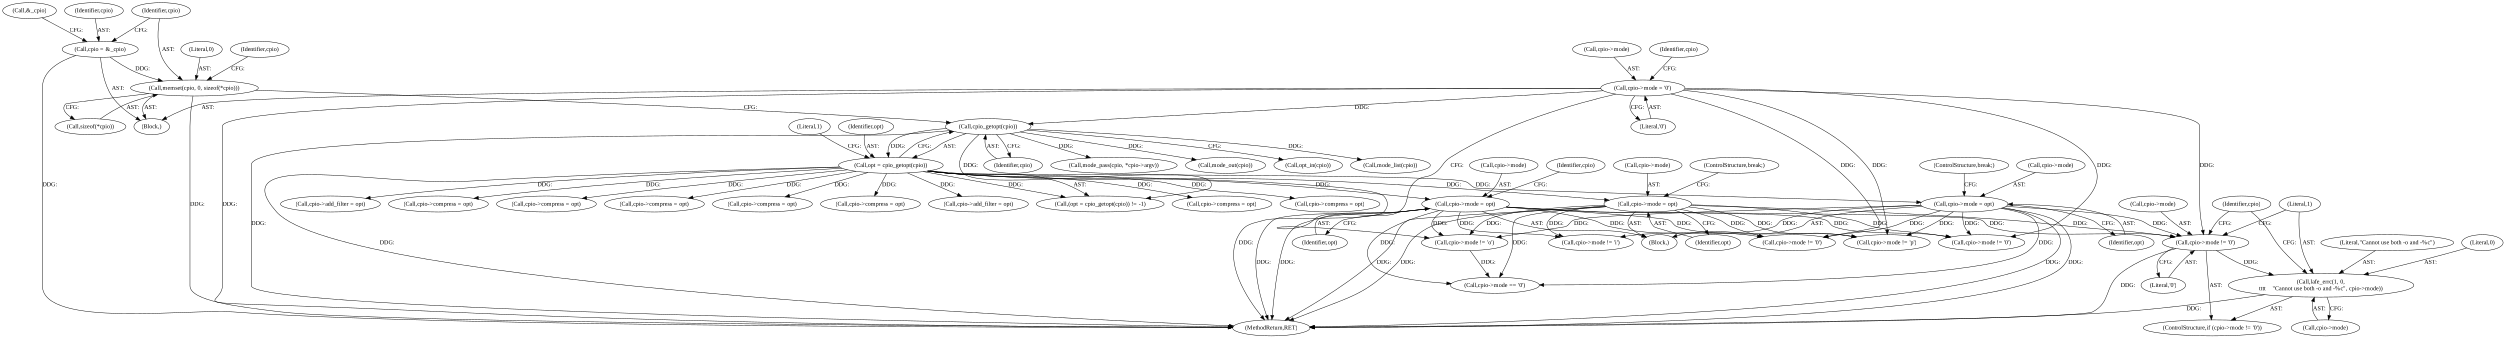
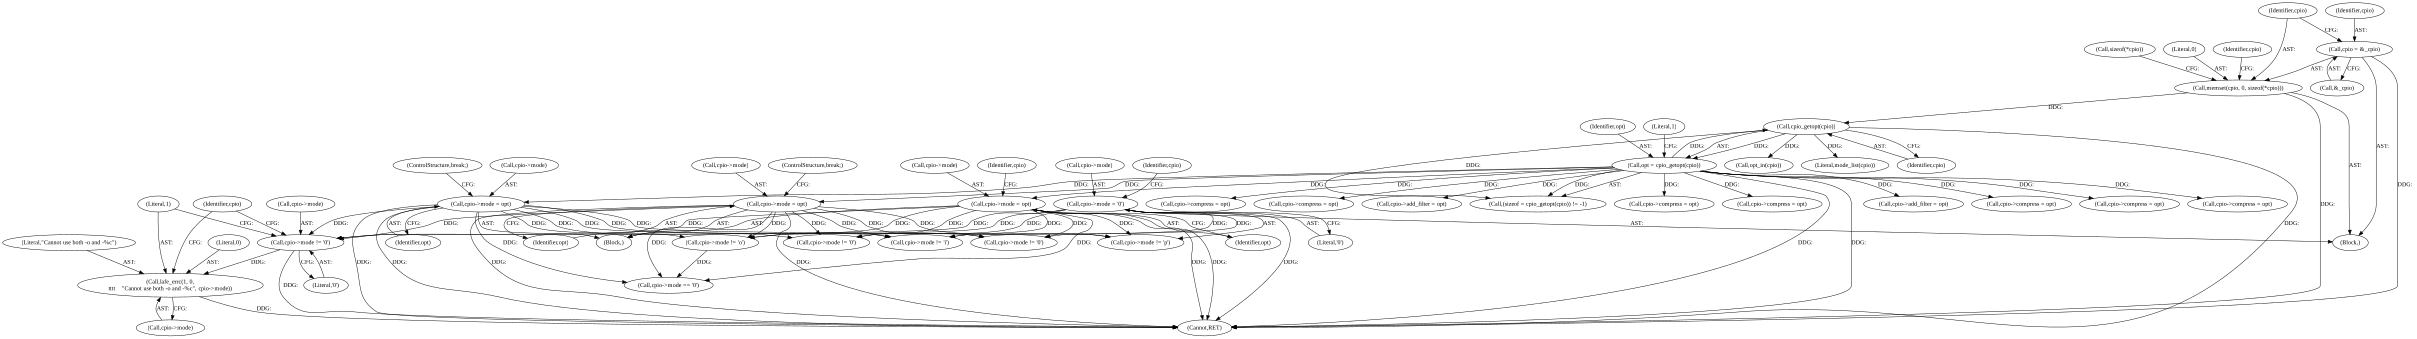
edge "(Call,&_cpio)" -> "(Call,cpio = &_cpio)": label "CFG: " -> "AST: "
edge "(Call,cpio = &_cpio)" -> "(Call,&_cpio)": added, label "CFG:"
edge "(Call,cpio = &_cpio)" -> "(Call,memset(cpio, 0, sizeof(*cpio)))": label "DDG: " -> "AST: "
edge "(Call,memset(cpio, 0, sizeof(*cpio)))" -> "(Call,sizeof(*cpio))": removed, label "CFG:"
edge "(Call,sizeof(*cpio))" -> "(Call,memset(cpio, 0, sizeof(*cpio)))": label "AST: " -> "CFG: "
edge "(Call,memset(cpio, 0, sizeof(*cpio)))" -> "(Call,cpio_getopt(cpio))": label "CFG: " -> "DDG: "
edge "(Call,cpio->mode = '0')" -> "(Call,cpio_getopt(cpio))": now "(Call,cpio->mode = '0')" -> "(Call,cpio->mode != 'i')"
edge "(Call,opt = cpio_getopt(cpio))" -> "(Call,cpio_getopt(cpio))": label "CFG: " -> "DDG: "
edge "(Call,cpio_getopt(cpio))" -> "(Call,opt_in(cpio))": label "CFG: " -> "DDG: "
node "(Call,mode_pass(cpio, *cpio->argv))": removed
node "(Call,mode_out(cpio))": removed
node "(Call,mode_list(cpio))": label "(Call,mode_list(cpio))" -> "(Literal,mode_list(cpio))"
edge "(Call,cpio->mode = '0')" -> "(Call,cpio->mode != 'o')": label "CFG: " -> "DDG: "
edge "(Call,cpio->mode = '0')" -> "(Call,cpio->mode != 'p')": label "DDG: " -> "AST: "
node "(Call,(opt = cpio_getopt(cpio)) != -1)": label "(Call,(opt = cpio_getopt(cpio)) != -1)" -> "(Call,(sizeof = cpio_getopt(cpio)) != -1)"
node "(MethodReturn,RET)": label "(MethodReturn,RET)" -> "(Cannot,RET)"
node "(ControlStructure,if (cpio->mode != '0'))": removed
